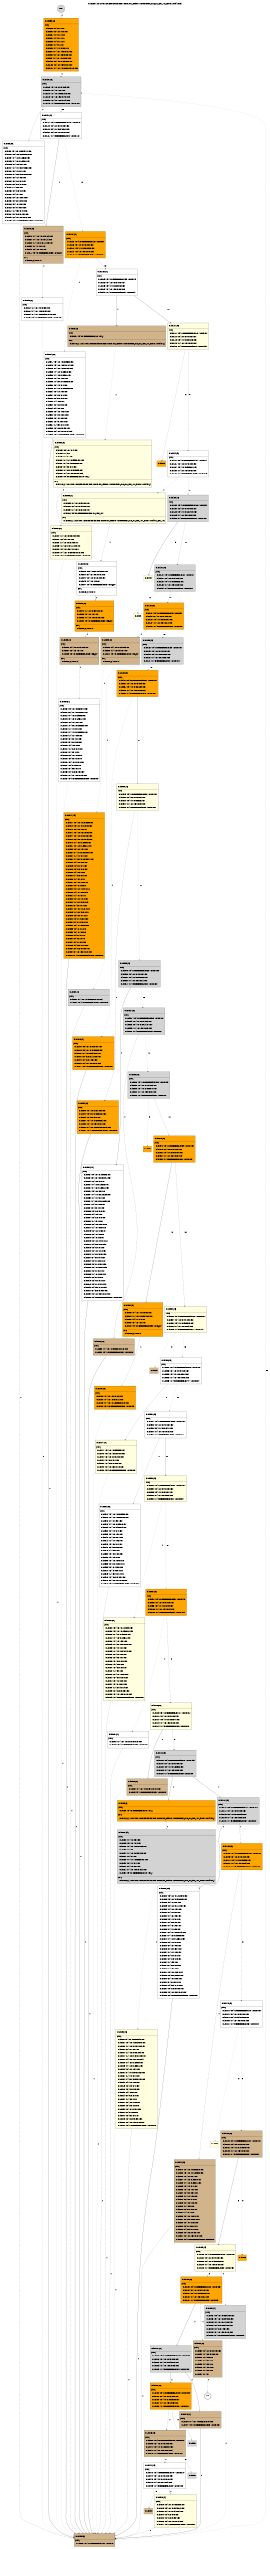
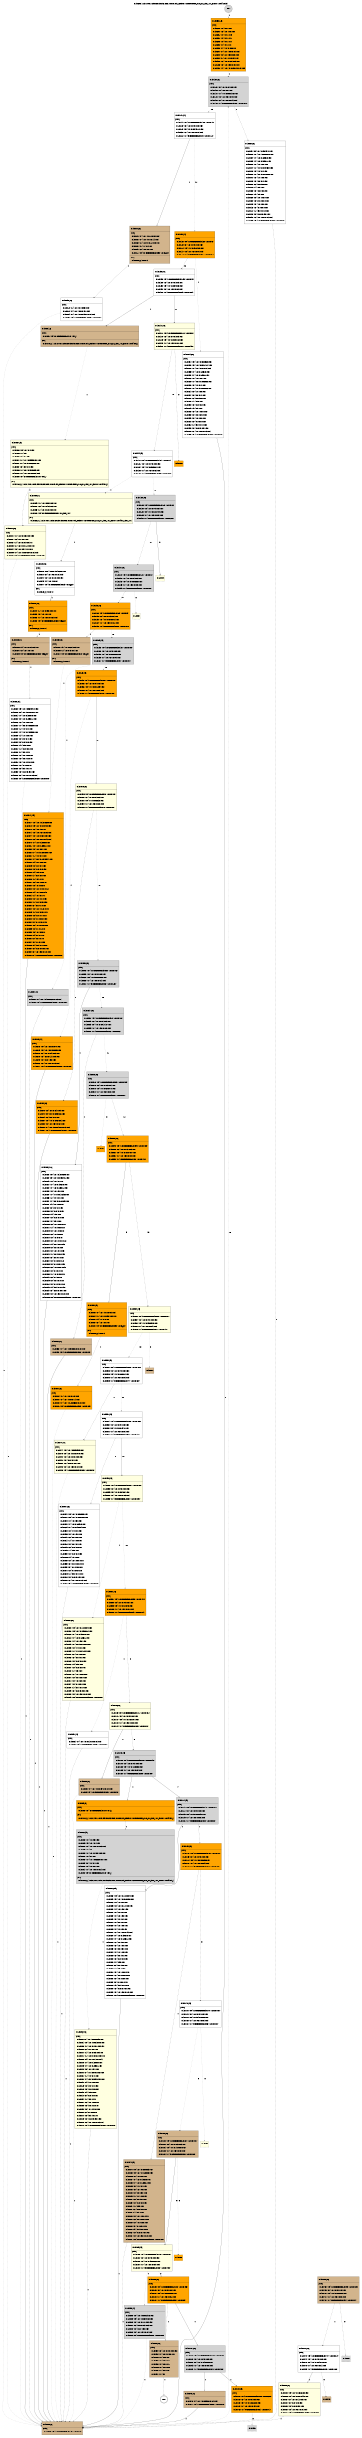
node "Exit": label "Exit" -> "Final"
edge "0x4016f0 [25]" -> "0x401709 [25]": removed, label "1"
